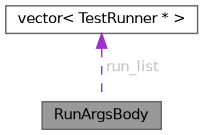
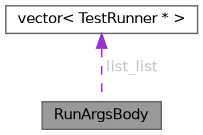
edge "RunArgsBody" -> "vector< TestRunner * >": label " run_list" -> " list_list"
